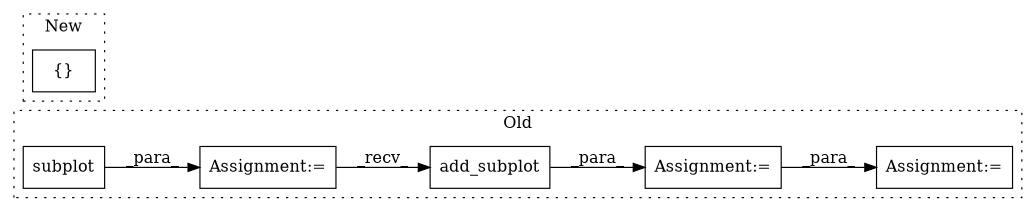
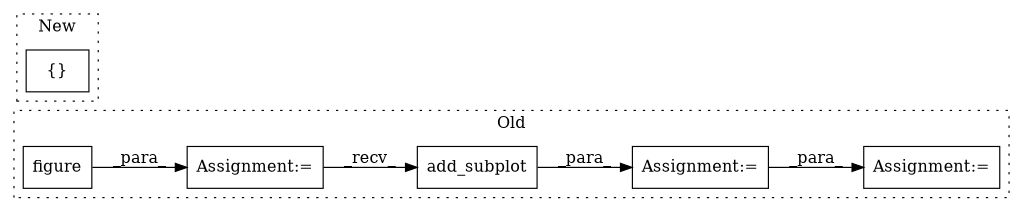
node "subplot": label "subplot" -> "figure"
